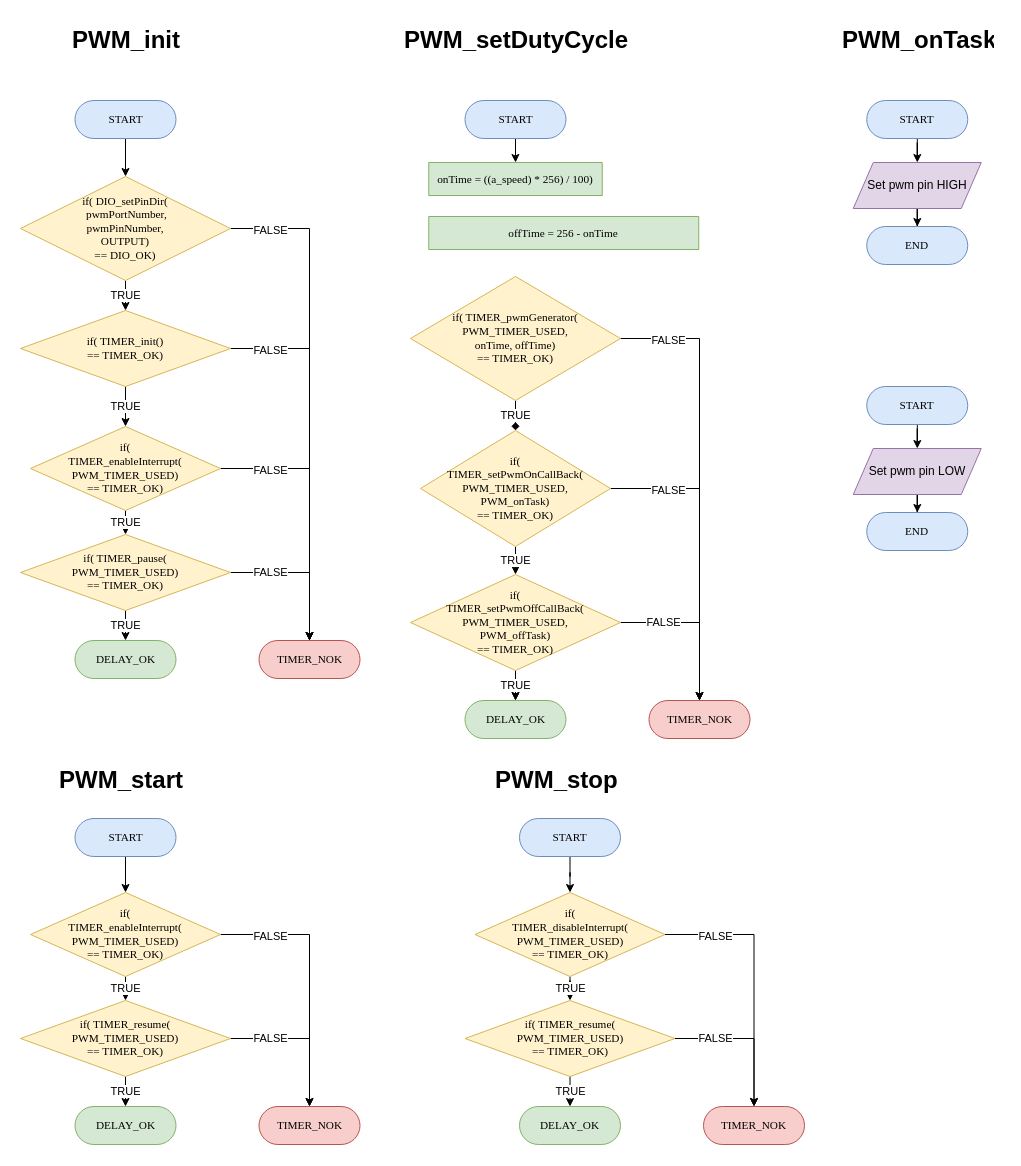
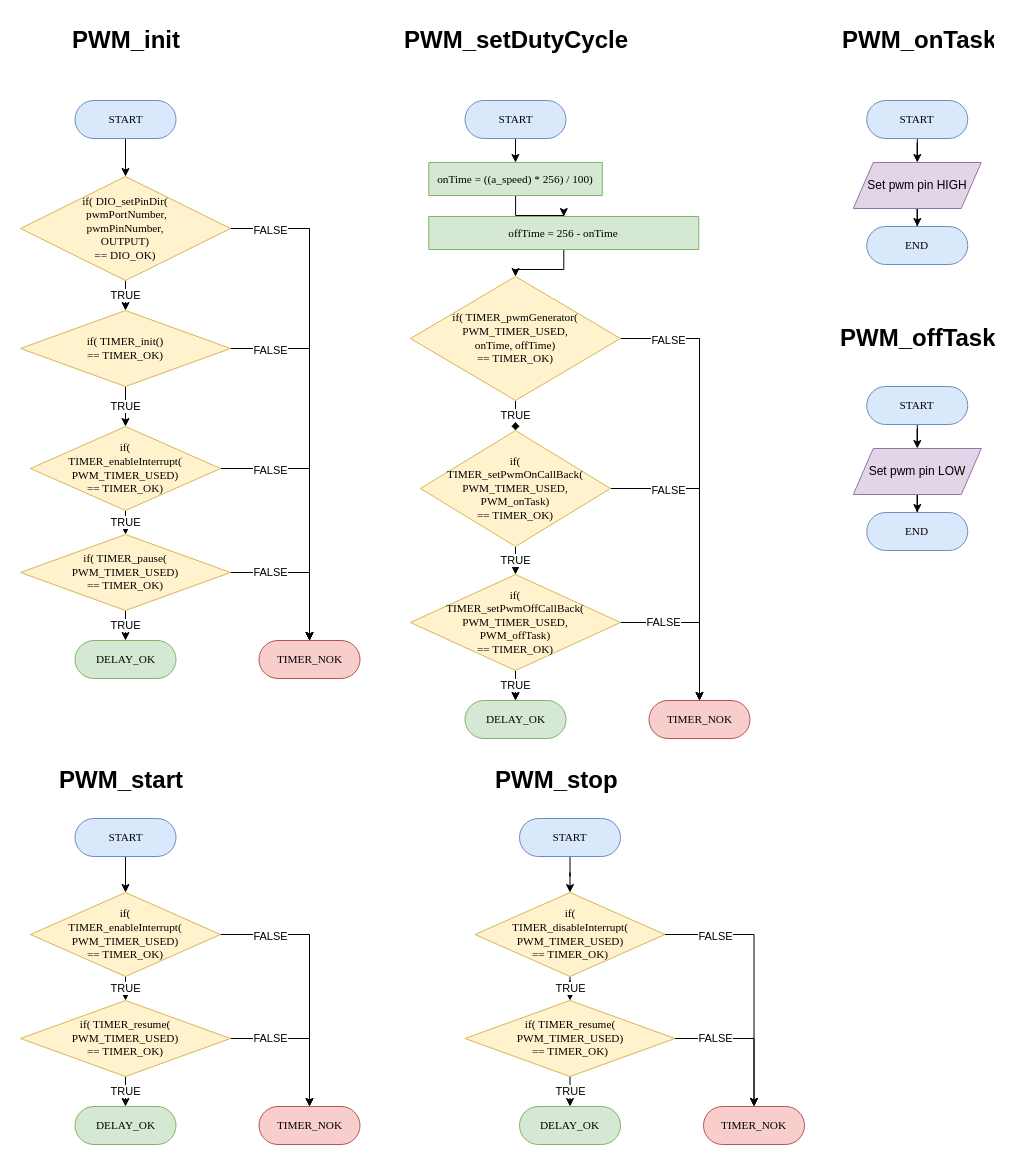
edge "onTime = ((a_speed) * 256) / 100)" -> "offTime = 256 - onTime": added
edge "offTime = 256 - onTime" -> "if( TIMER_pwmGenerator( PWM_TIMER_USED, onTime, offTime) == TIMER_OK)": added
node "PWM_offTask": added
